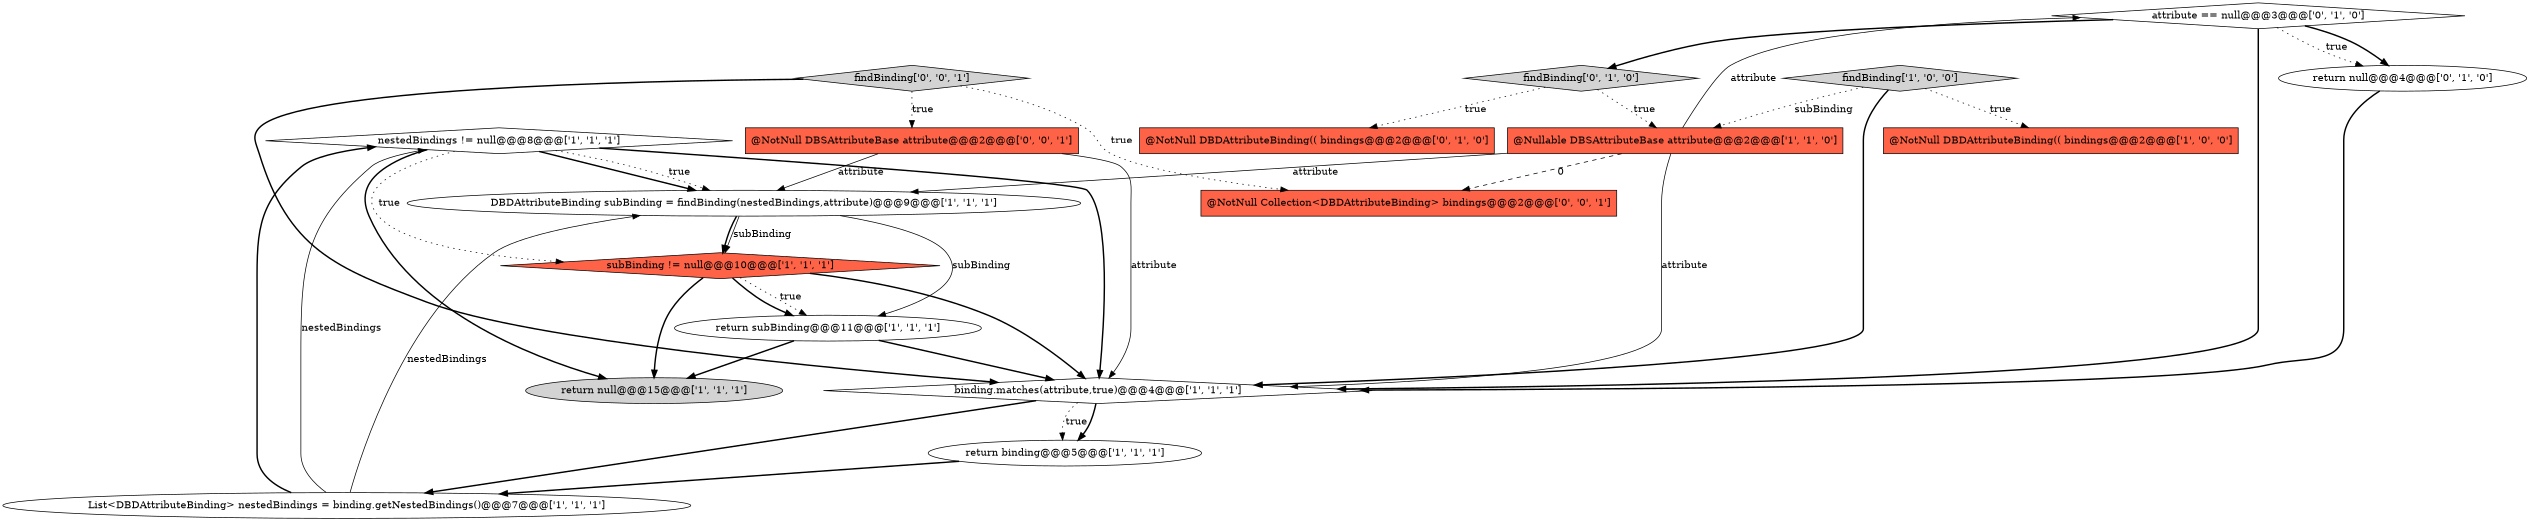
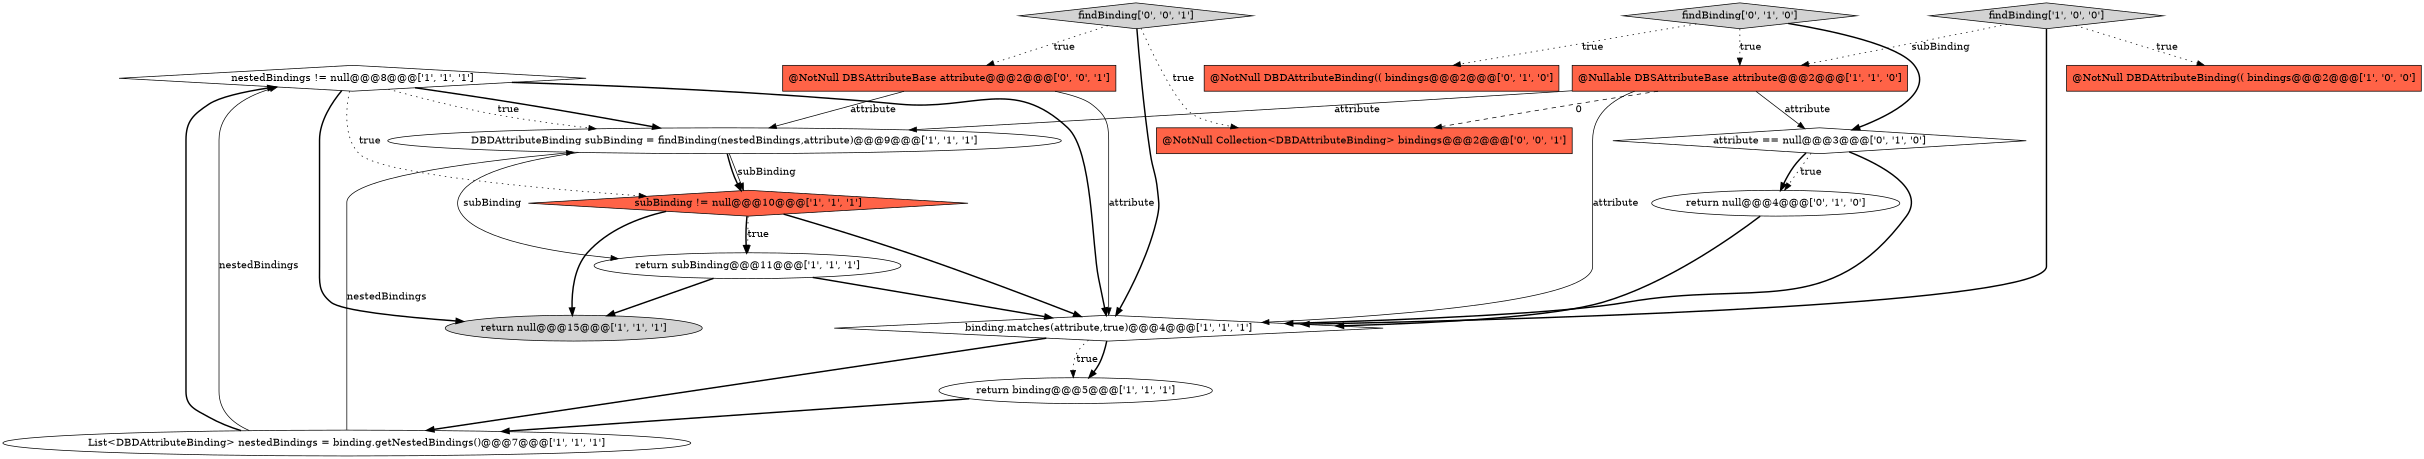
edge "attribute == null@@@3@@@['0', '1', '0']" -> "findBinding['0', '1', '0']": reversed
